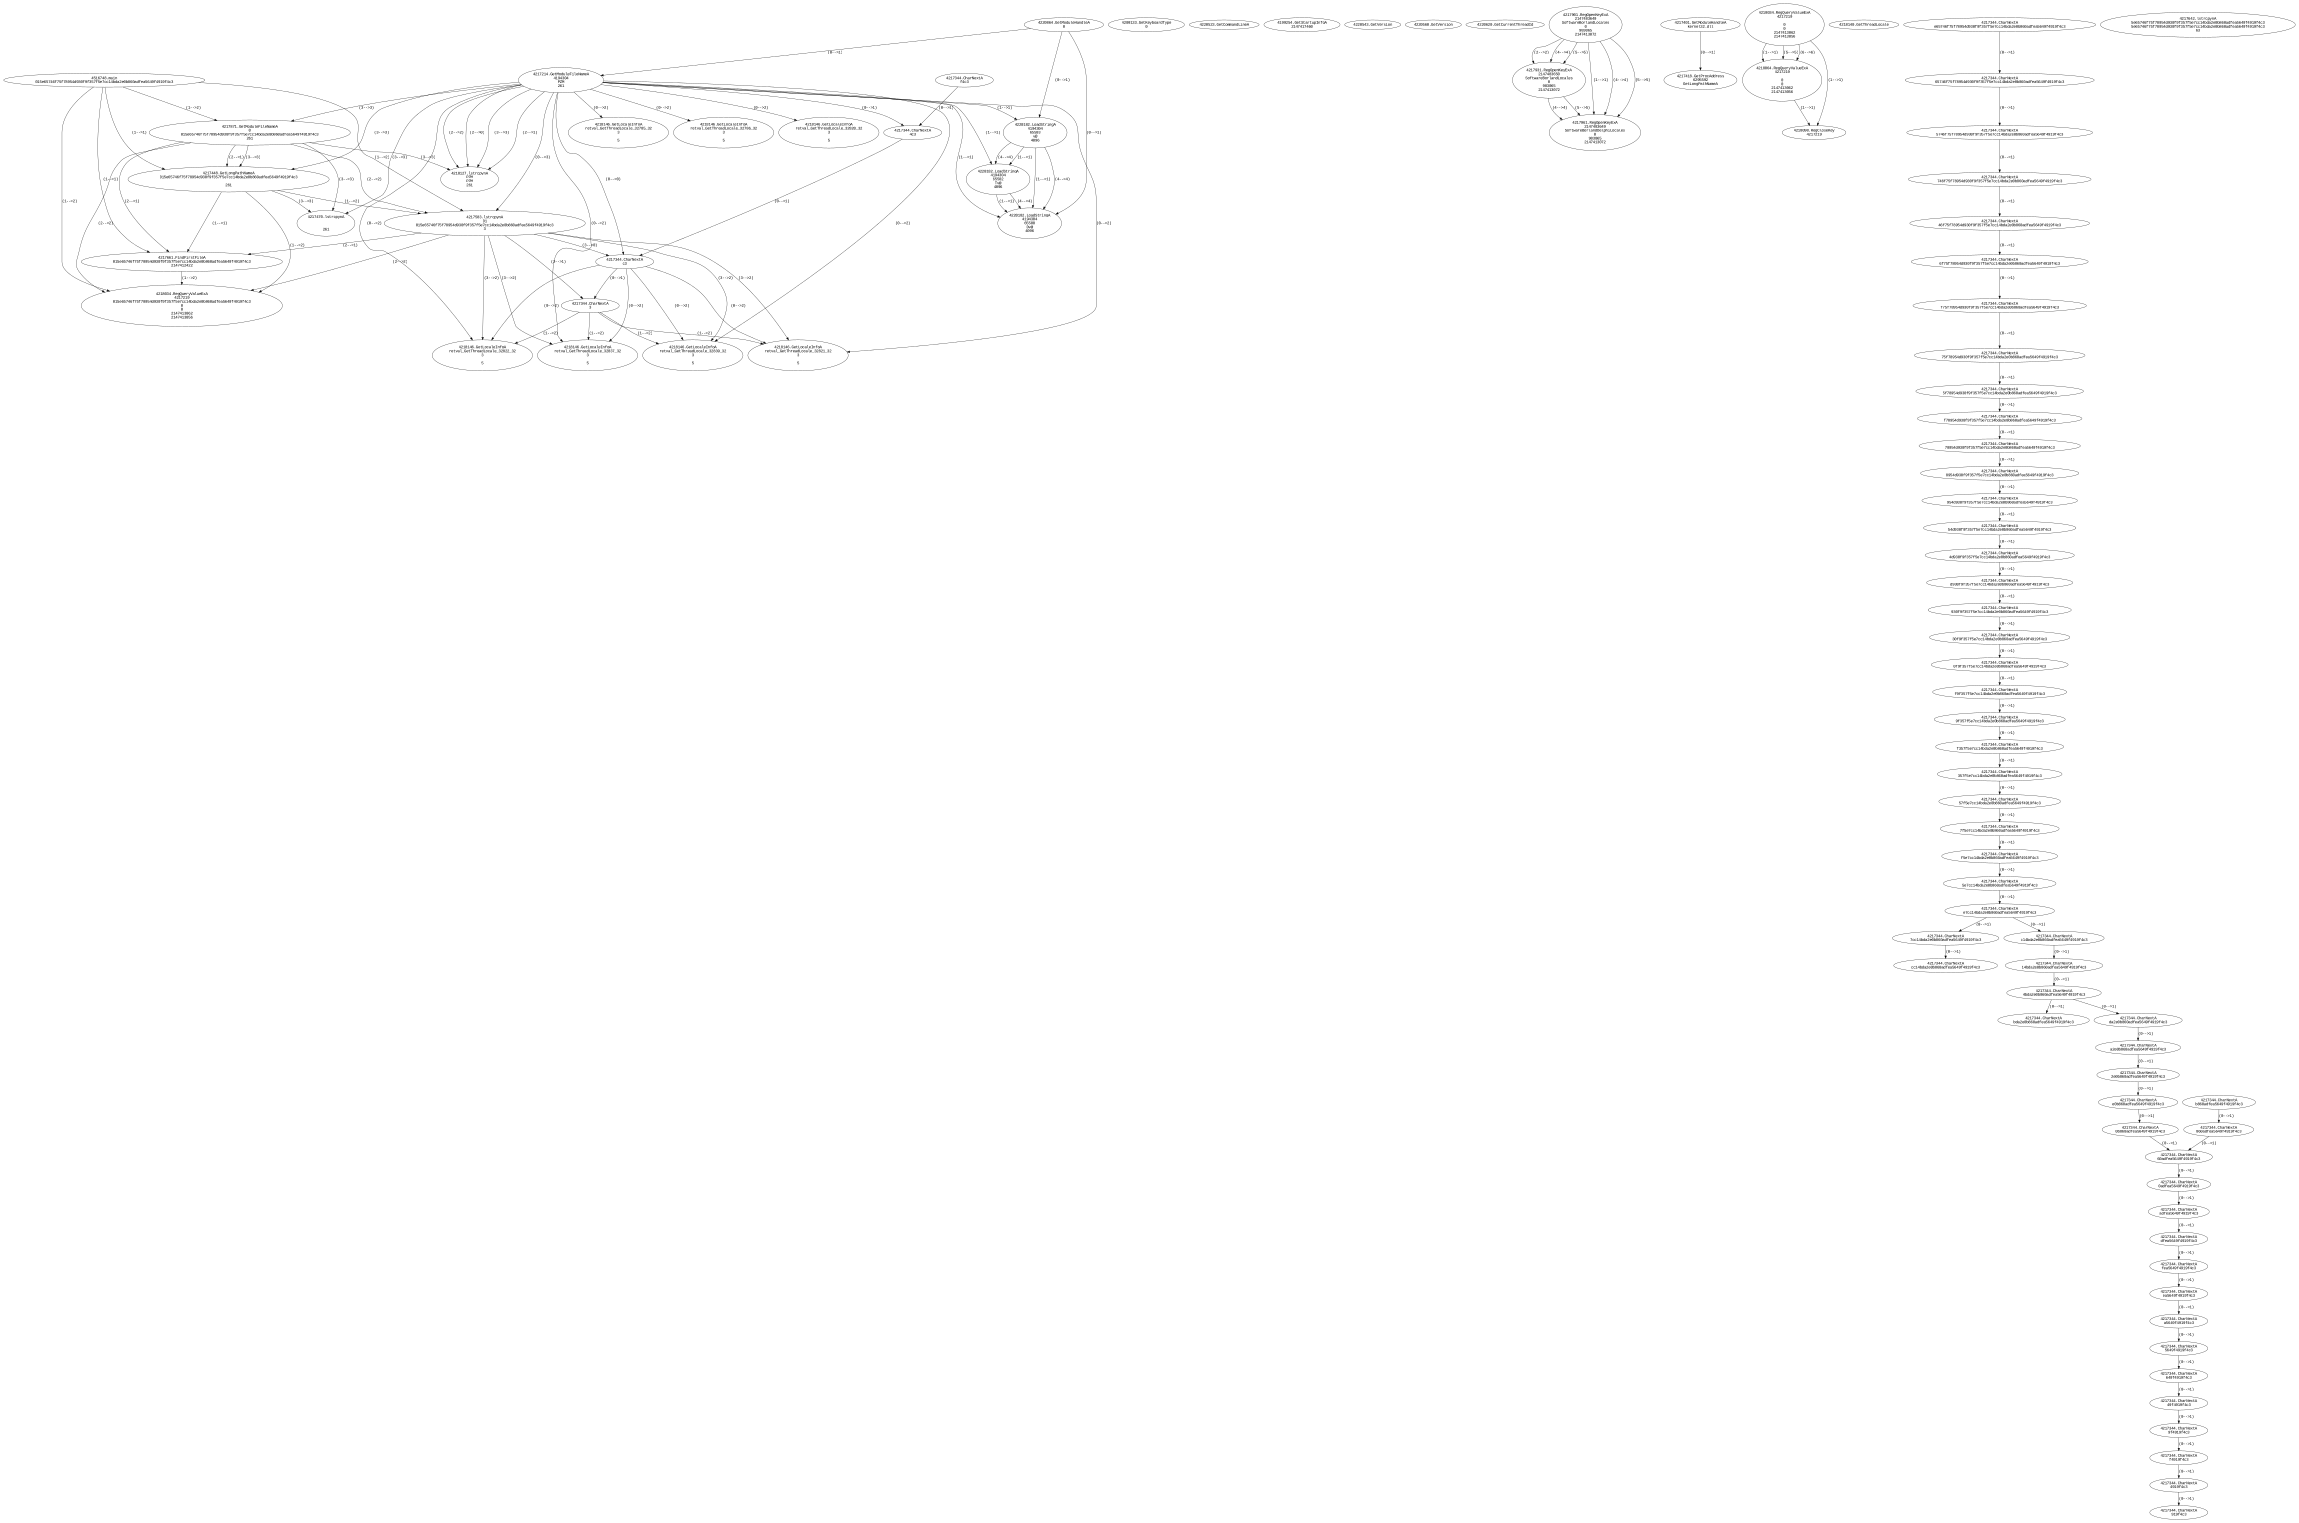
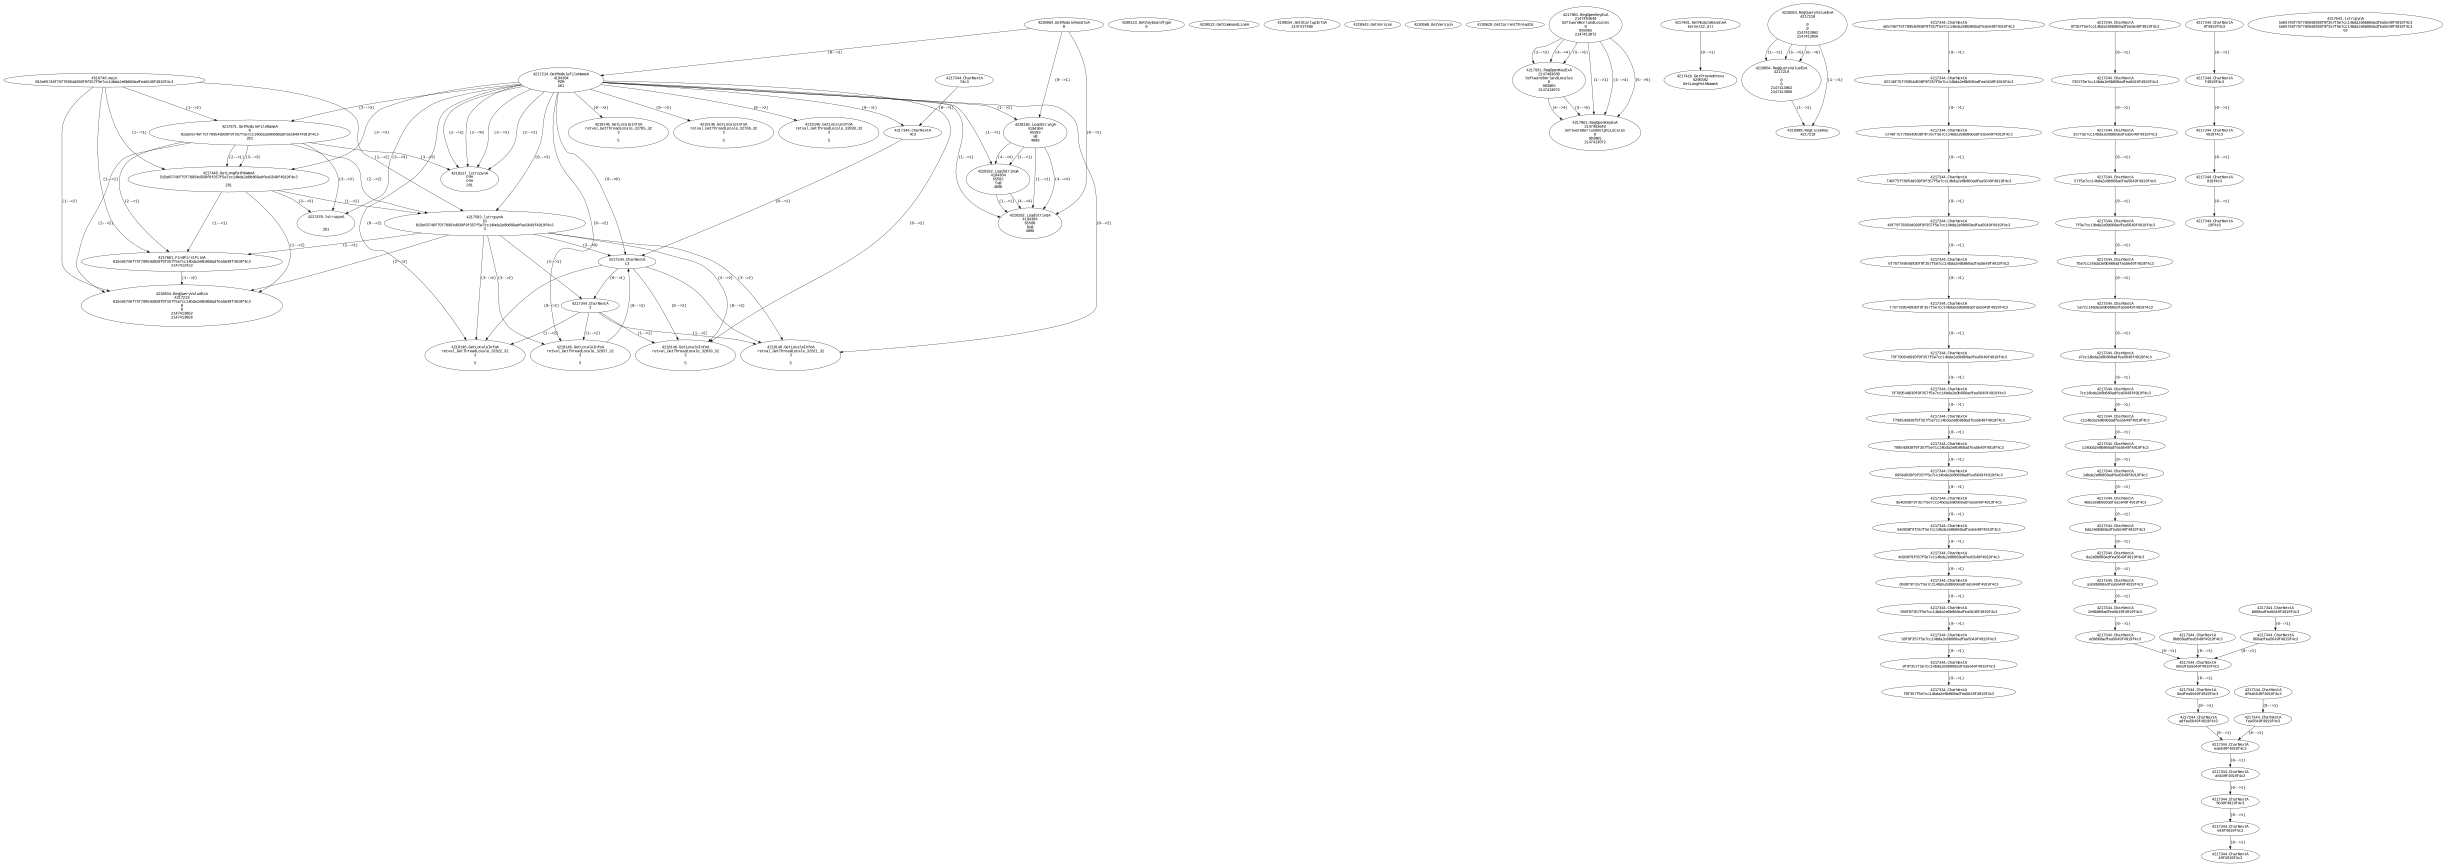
node "4218140.GetThreadLocale": removed
node "4217344.CharNextA 19f4c3": added
edge "4217344.CharNextA c3" -> "4218146.GetLocaleInfoA retval_GetThreadLocale_32837_32 3 5": reversed
edge "4217344.CharNextA f9f357f5e7cc14bda2e0b860adfea5649f4919f4c3" -> "4217344.CharNextA 9f357f5e7cc14bda2e0b860adfea5649f4919f4c3": removed, label "(0-->1)"
edge "4217344.CharNextA e7cc14bda2e0b860adfea5649f4919f4c3" -> "4217344.CharNextA c14bda2e0b860adfea5649f4919f4c3": now "4217344.CharNextA cc14bda2e0b860adfea5649f4919f4c3" -> "4217344.CharNextA c14bda2e0b860adfea5649f4919f4c3"
edge "4217344.CharNextA 4bda2e0b860adfea5649f4919f4c3" -> "4217344.CharNextA da2e0b860adfea5649f4919f4c3": now "4217344.CharNextA bda2e0b860adfea5649f4919f4c3" -> "4217344.CharNextA da2e0b860adfea5649f4919f4c3"
edge "4217344.CharNextA e0b860adfea5649f4919f4c3" -> "4217344.CharNextA 0b860adfea5649f4919f4c3": now "4217344.CharNextA e0b860adfea5649f4919f4c3" -> "4217344.CharNextA 60adfea5649f4919f4c3"
edge "4217344.CharNextA adfea5649f4919f4c3" -> "4217344.CharNextA dfea5649f4919f4c3": now "4217344.CharNextA adfea5649f4919f4c3" -> "4217344.CharNextA ea5649f4919f4c3"
edge "4217344.CharNextA 49f4919f4c3" -> "4217344.CharNextA 9f4919f4c3": removed, label "(0-->1)"
